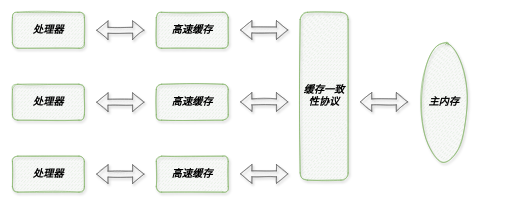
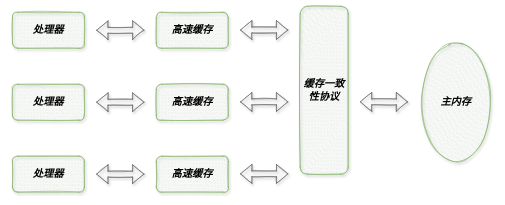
node "缓存一致性协议": moved (324, 96) -> (324, 90)
node "主内存": size 48x120 -> 72x120
